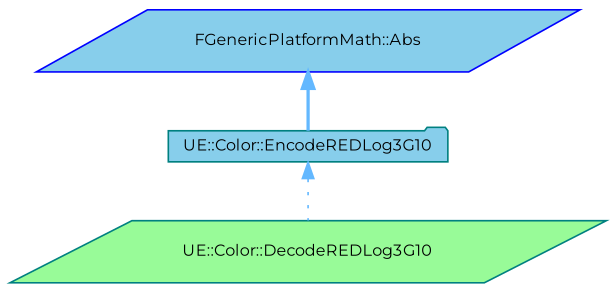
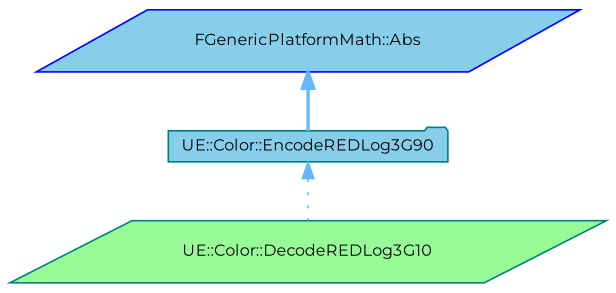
node "UE::Color::EncodeREDLog3G10": label "UE::Color::EncodeREDLog3G10" -> "UE::Color::EncodeREDLog3G90"
